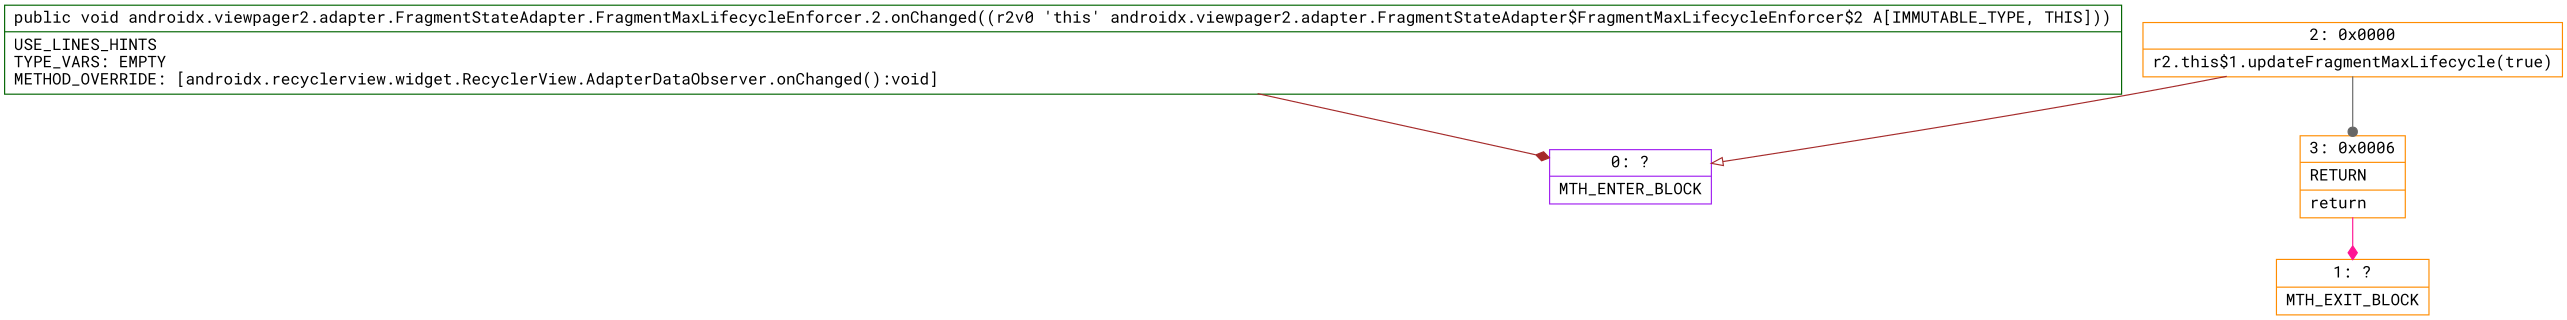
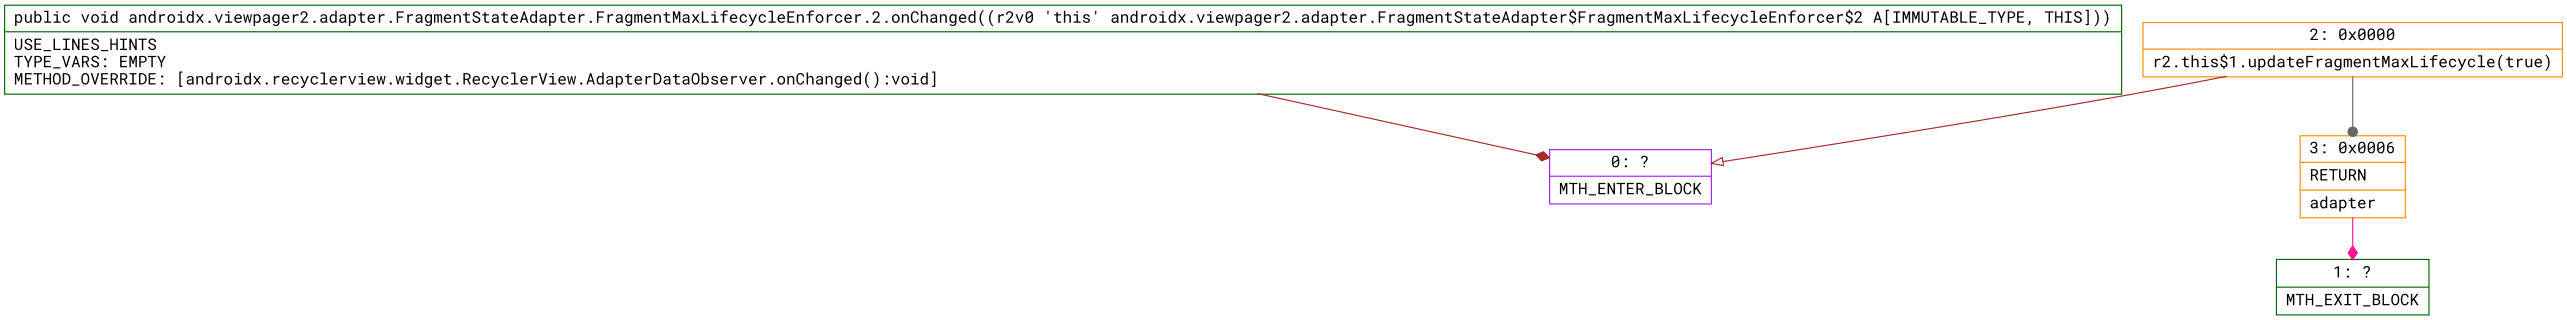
node "3: 0x0006": text "return" -> "adapter"
node "1: ?": color darkorange -> darkgreen
